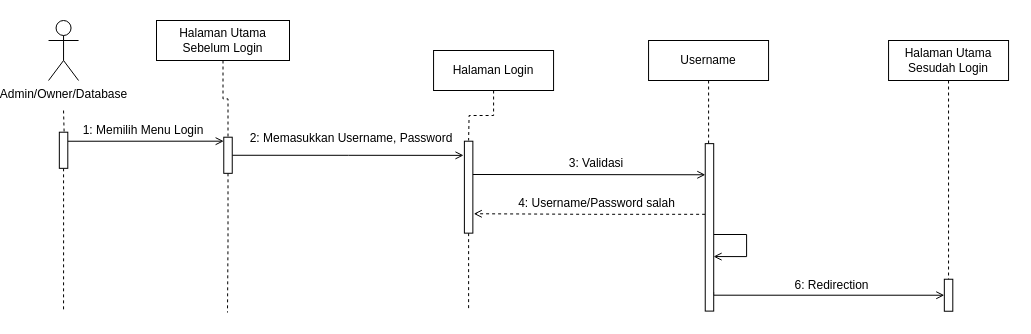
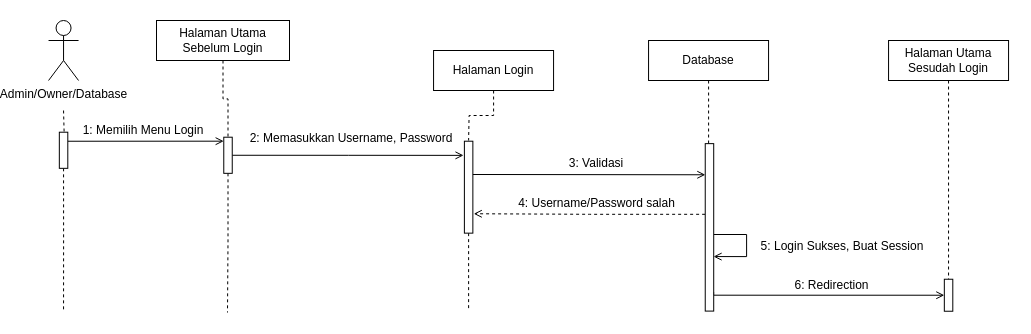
node "Username": label "Username" -> "Database"
node "5: Login Sukses, Buat Session": added
